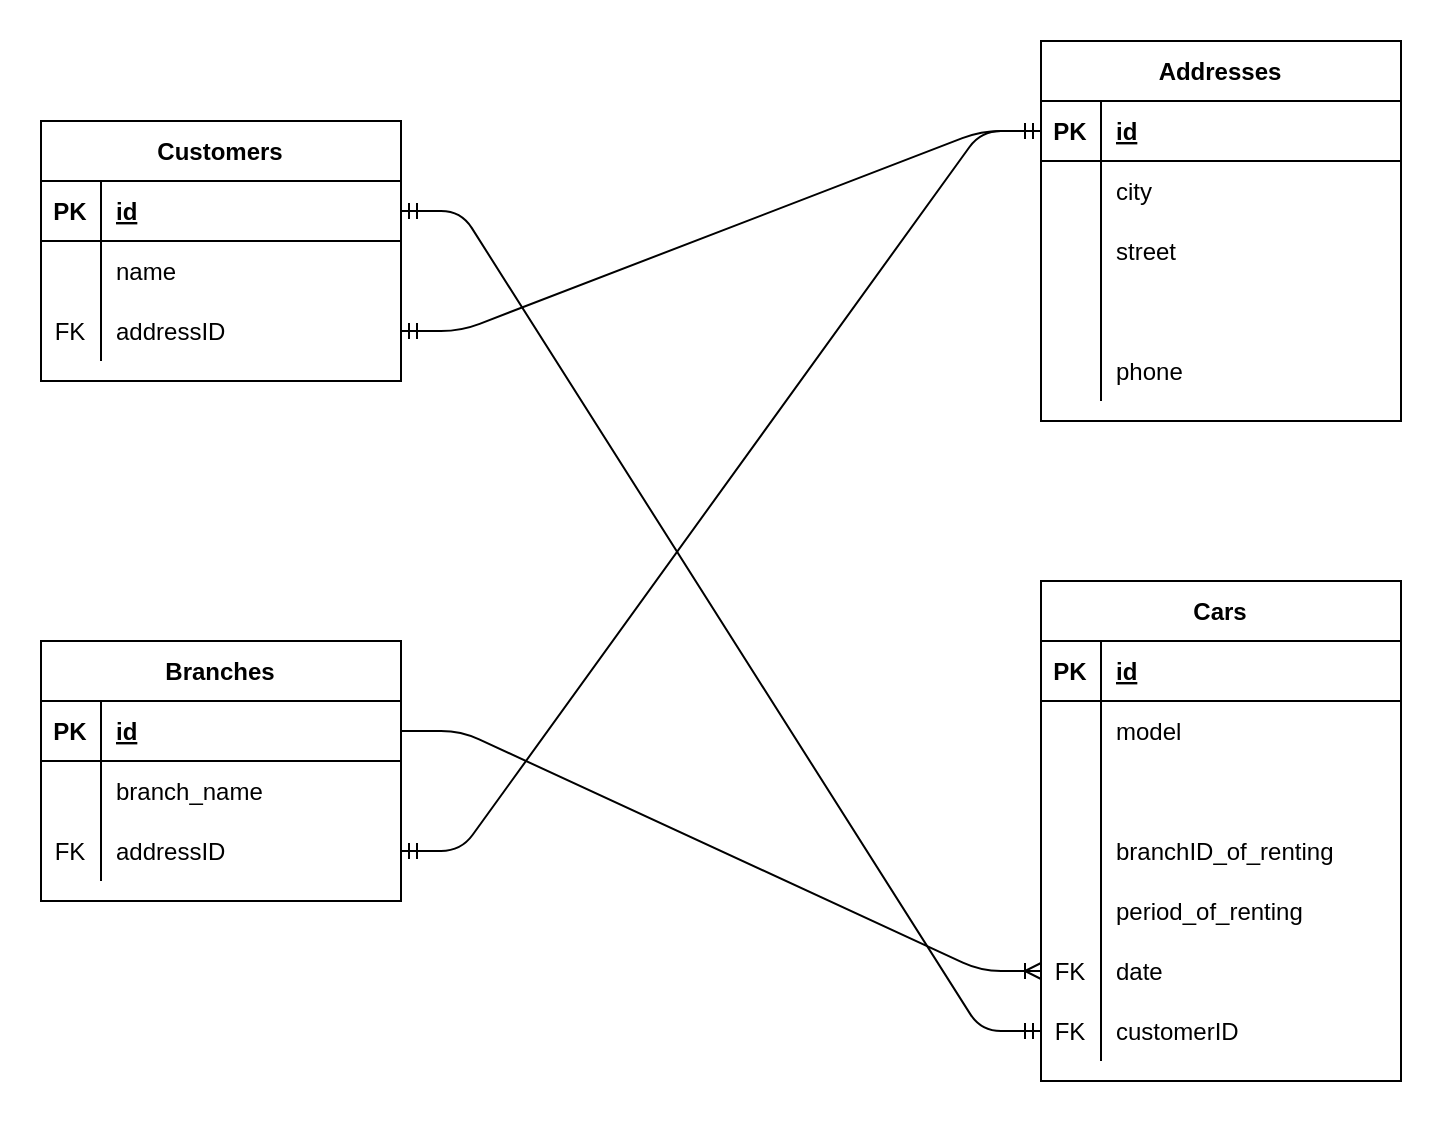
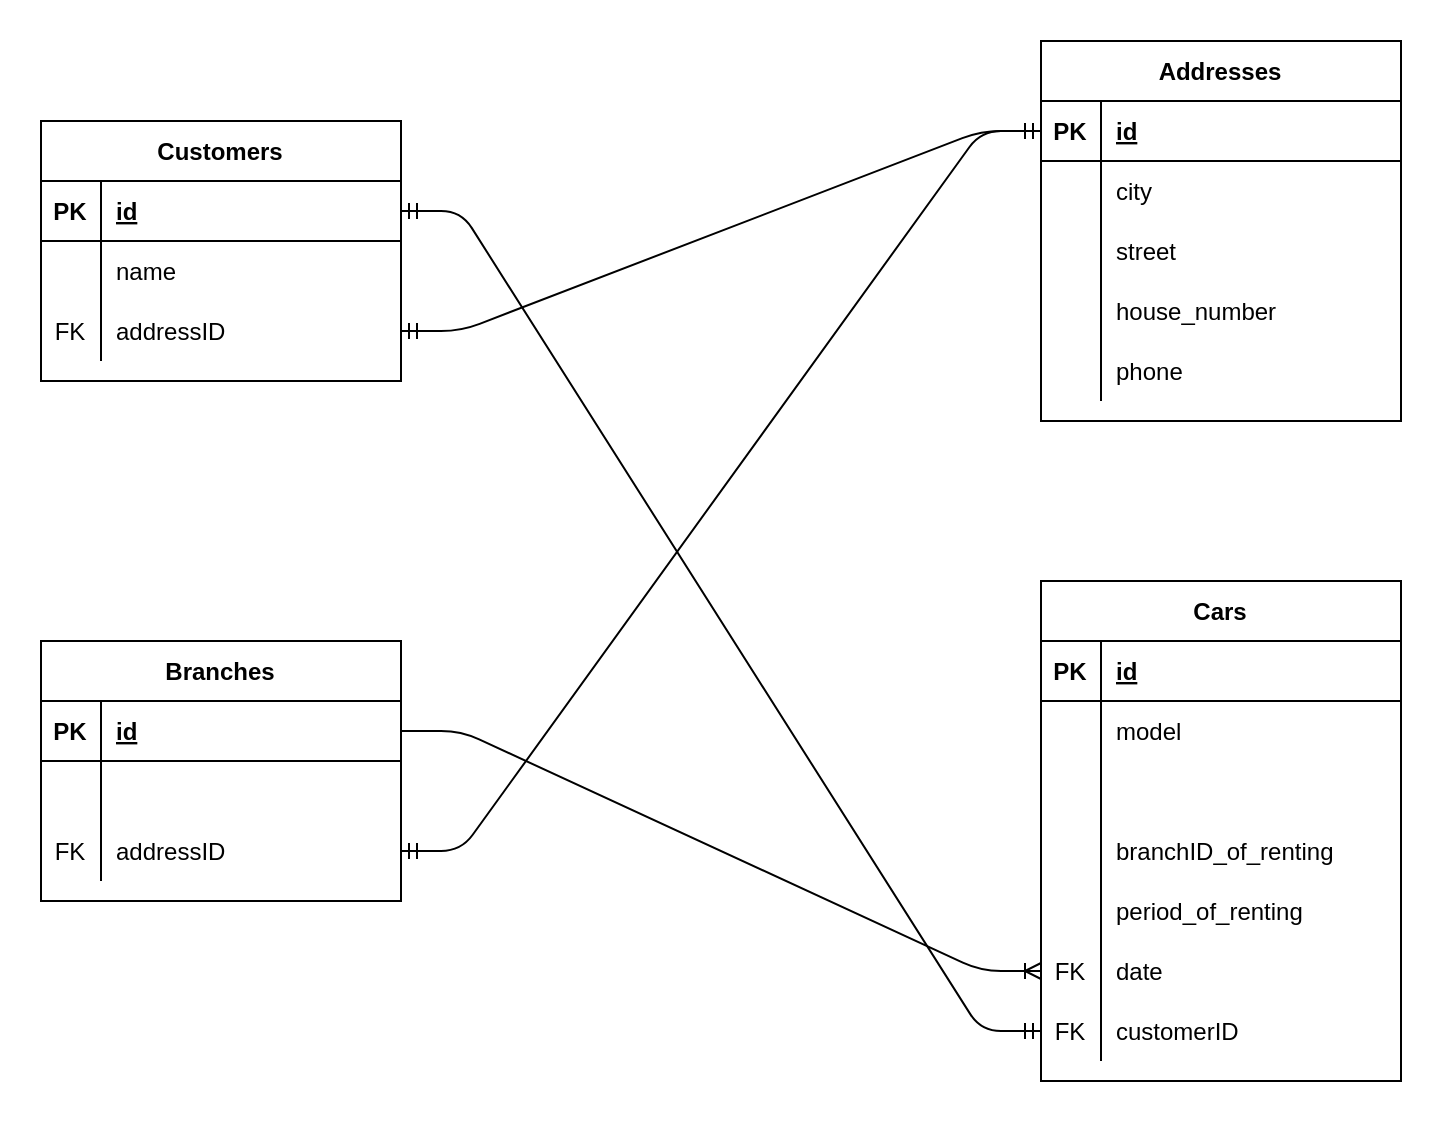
node "house_number": added
node "branch_name": removed
